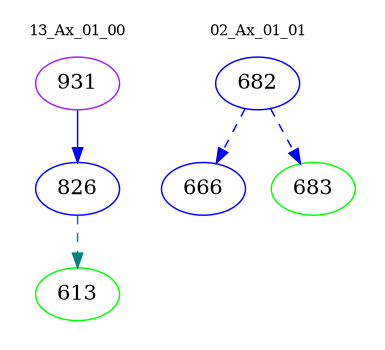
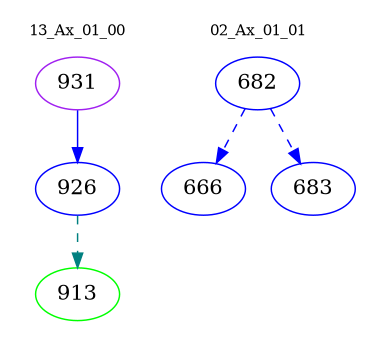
node "826": label "826" -> "926"
node "683": color green -> blue
node "613": label "613" -> "913"
